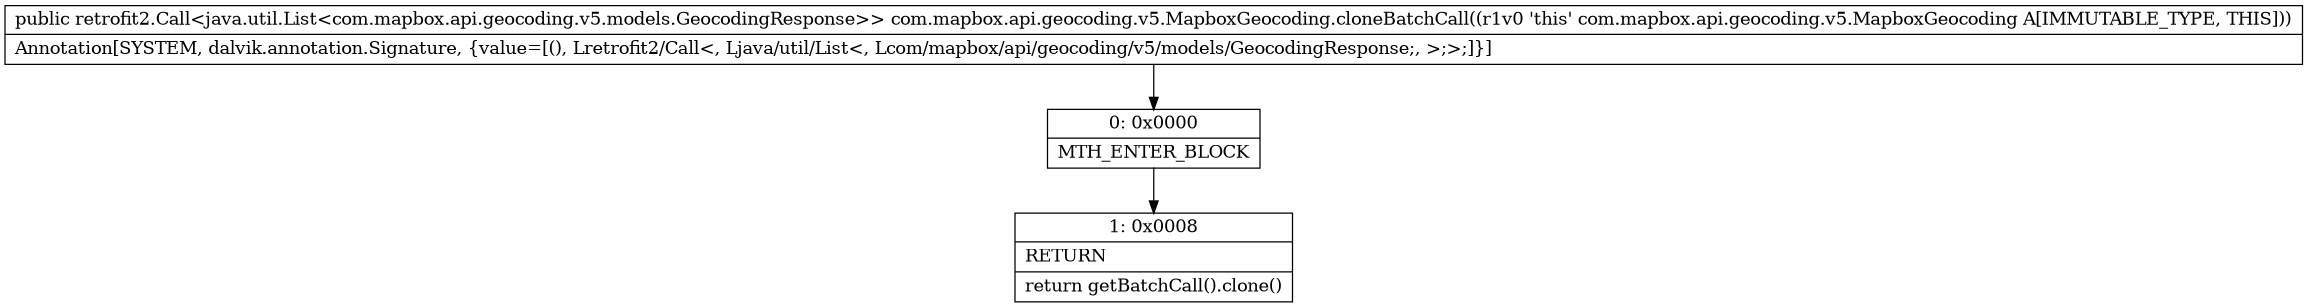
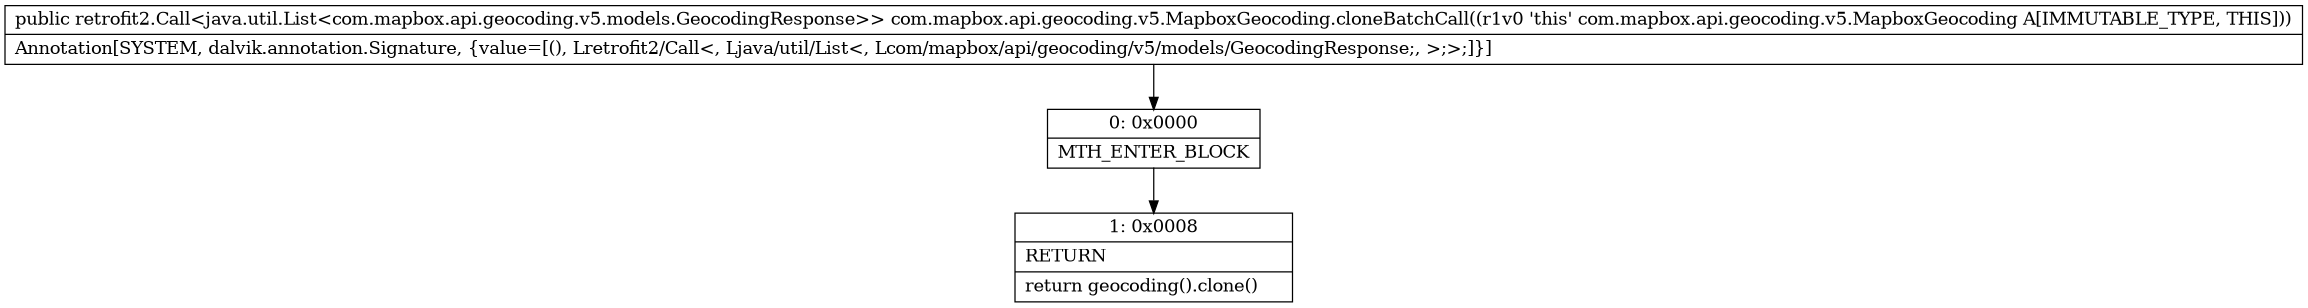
node "1: 0x0008": text "return getBatchCall().clone()" -> "return geocoding().clone()"
